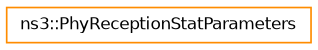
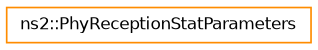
node "ns3::PhyReceptionStatParameters": label "ns3::PhyReceptionStatParameters" -> "ns2::PhyReceptionStatParameters"
